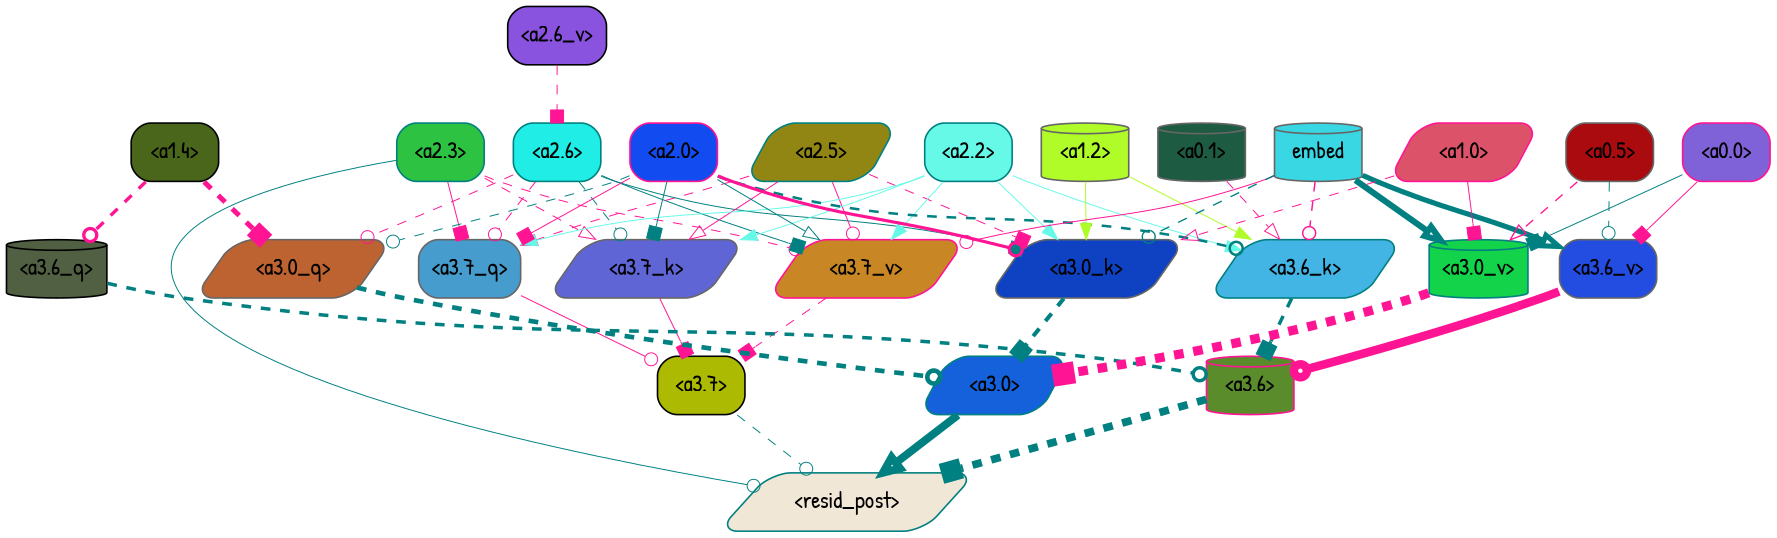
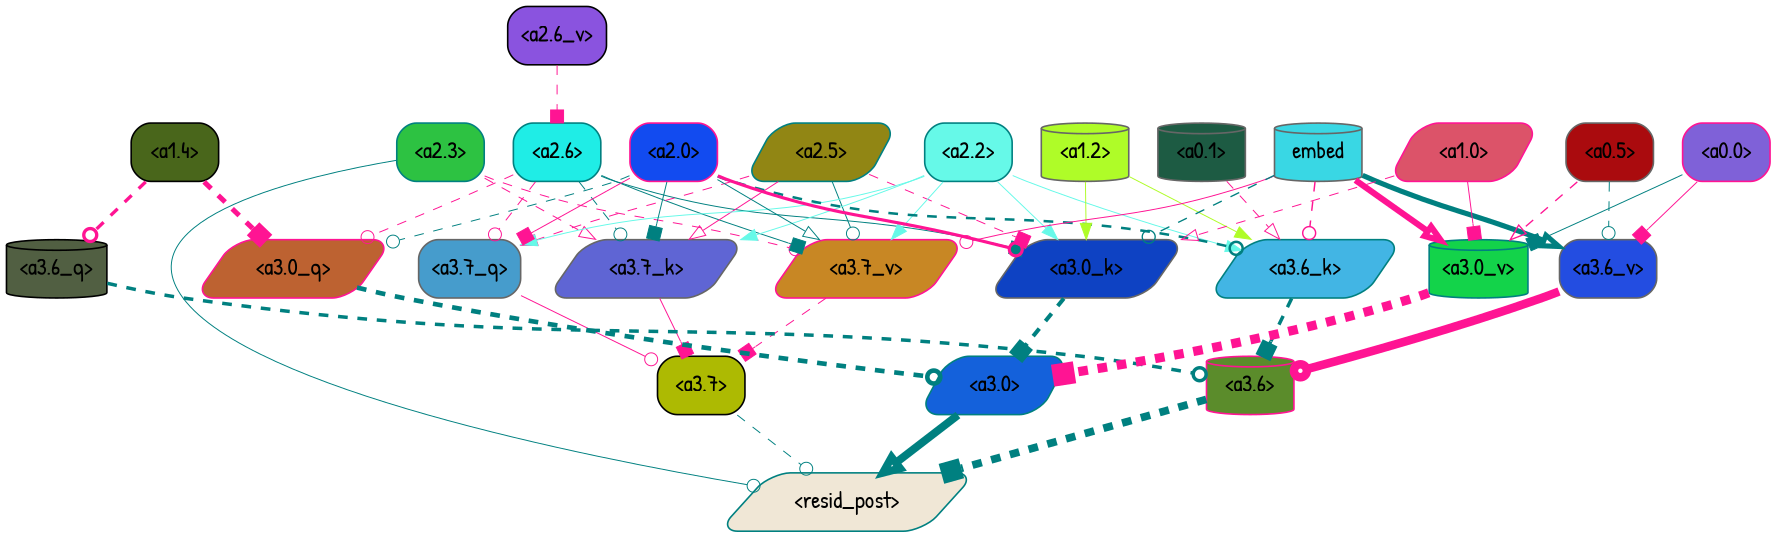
edge "<a2.5>" -> "<a3.7_v>": color deeppink -> teal
edge "embed" -> "<a3.0_v>": color teal -> deeppink
edge "<a2.3>" -> "<a3.7_q>": removed
node "<a3.0_q>": color gray40 -> deeppink
